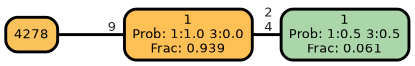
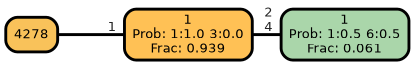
edge "4278" -- "1 Prob: 1:1.0 3:0.0 Frac: 0.939": label " 9" -> " 1"
node "1 Prob: 1:0.5 3:0.5 Frac: 0.061": label "1 Prob: 1:0.5 3:0.5 Frac: 0.061" -> "1 Prob: 1:0.5 6:0.5 Frac: 0.061"
